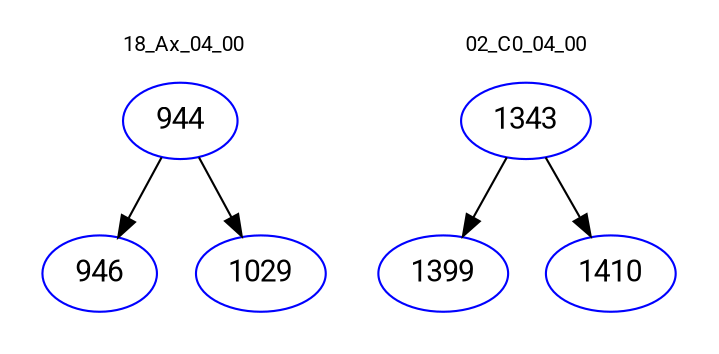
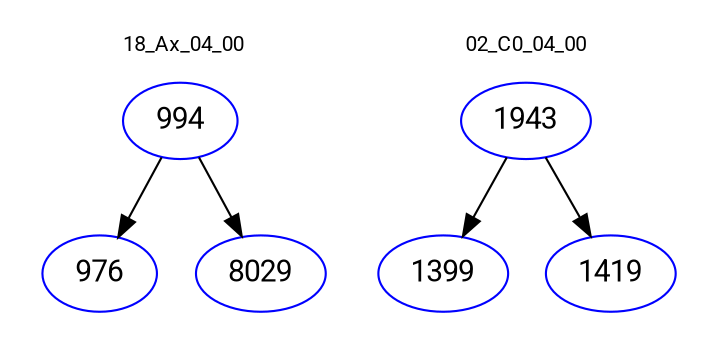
node "944": label "944" -> "994"
node "1343": label "1343" -> "1943"
node "946": label "946" -> "976"
node "1029": label "1029" -> "8029"
node "1410": label "1410" -> "1419"
